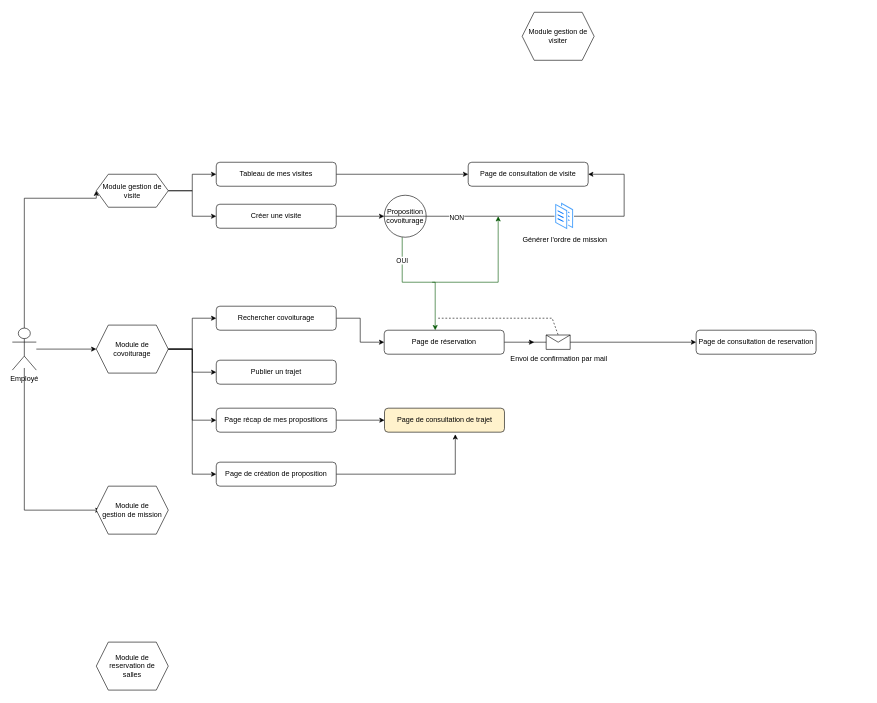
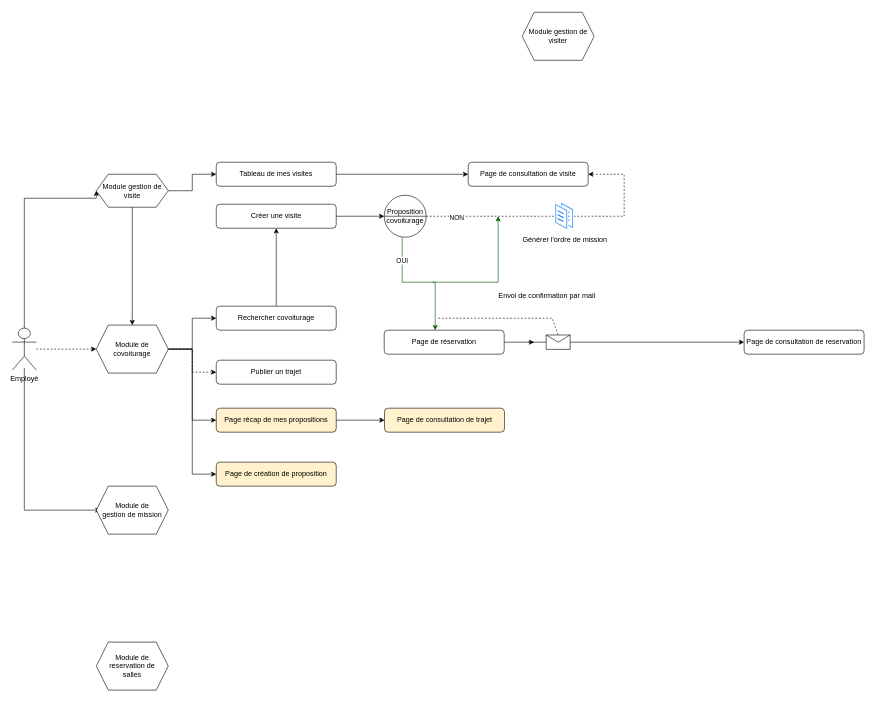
edge "Proposition covoiturage" -> "Page de consultation de visite": style solid -> dashed
edge "Module gestion de visite" -> "Créer une visite": now "Module gestion de visite" -> "Module de covoiturage"
edge "Rechercher covoiturage" -> "Page de réservation": now "Rechercher covoiturage" -> "Créer une visite"
node "Page de consultation de reservation": moved (756, 342) -> (804, 342)
edge "Employé" -> "Module de covoiturage": style solid -> dashed
node "Envoi de confirmation par mail": moved (559, 359) -> (547, 296)
edge "Module de covoiturage" -> "Publier un trajet": style solid -> dashed
node "Page récap de mes propositions": fillcolor #ffffff -> #fff2cc
edge "Page de création de proposition" -> "Page de consultation de trajet": removed
node "Page de création de proposition": fillcolor #ffffff -> #fff2cc
